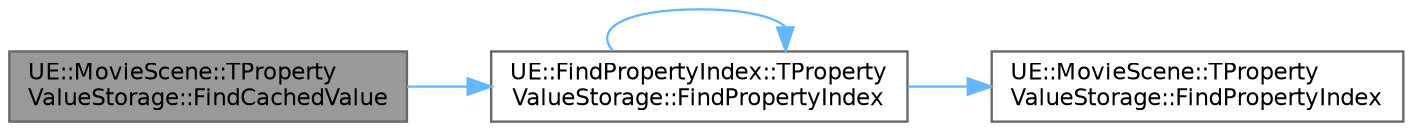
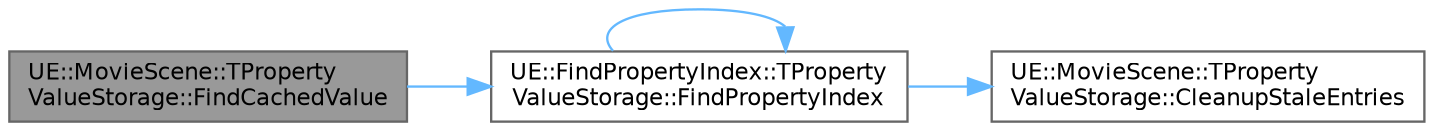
node "UE::MovieScene::TProperty ValueStorage::FindPropertyIndex": label "UE::MovieScene::TProperty ValueStorage::FindPropertyIndex" -> "UE::MovieScene::TProperty ValueStorage::CleanupStaleEntries"
